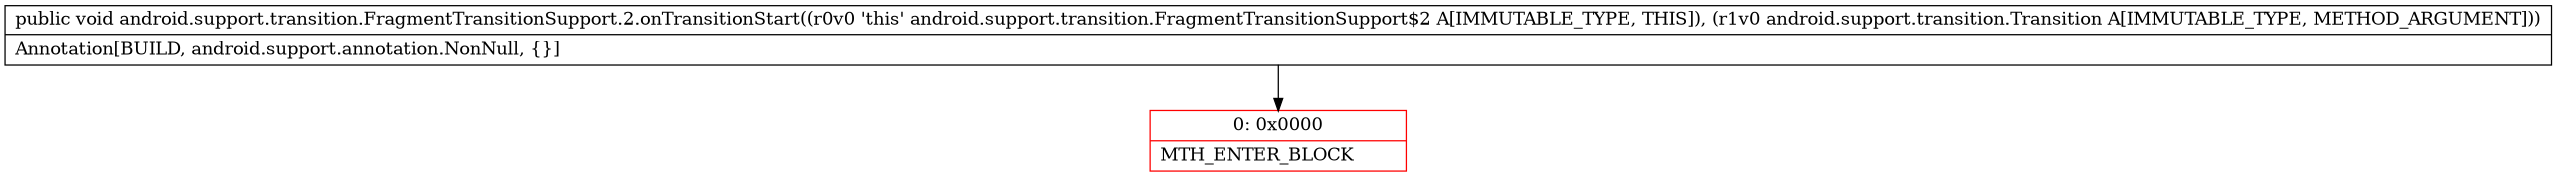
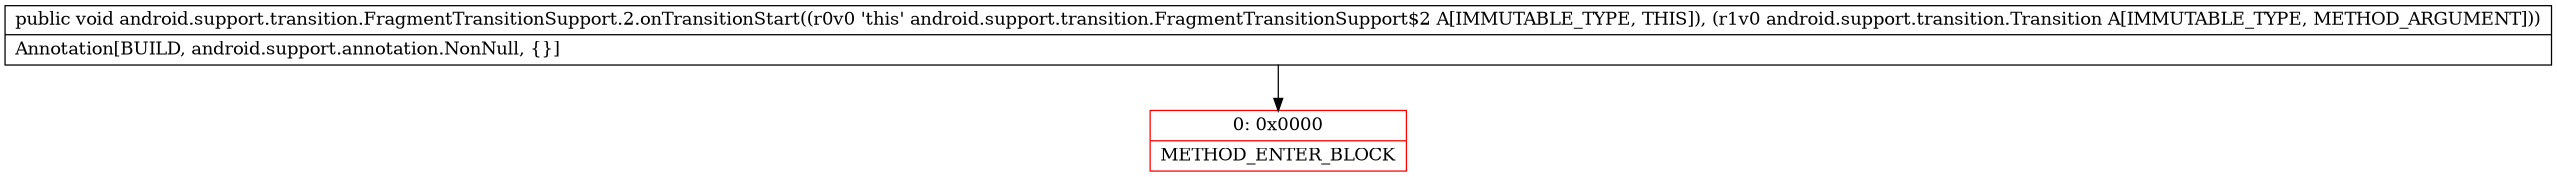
node "0: 0x0000": text "MTH_ENTER_BLOCK" -> "METHOD_ENTER_BLOCK"
